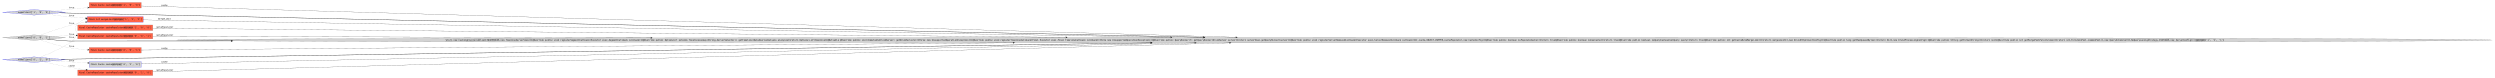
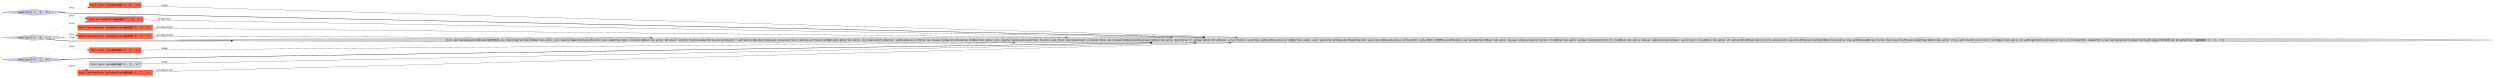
edge "makeClient['0', '1', '0']" -> "final Cache cache@@@2@@@['0', '1', '0']": removed, label "true"
